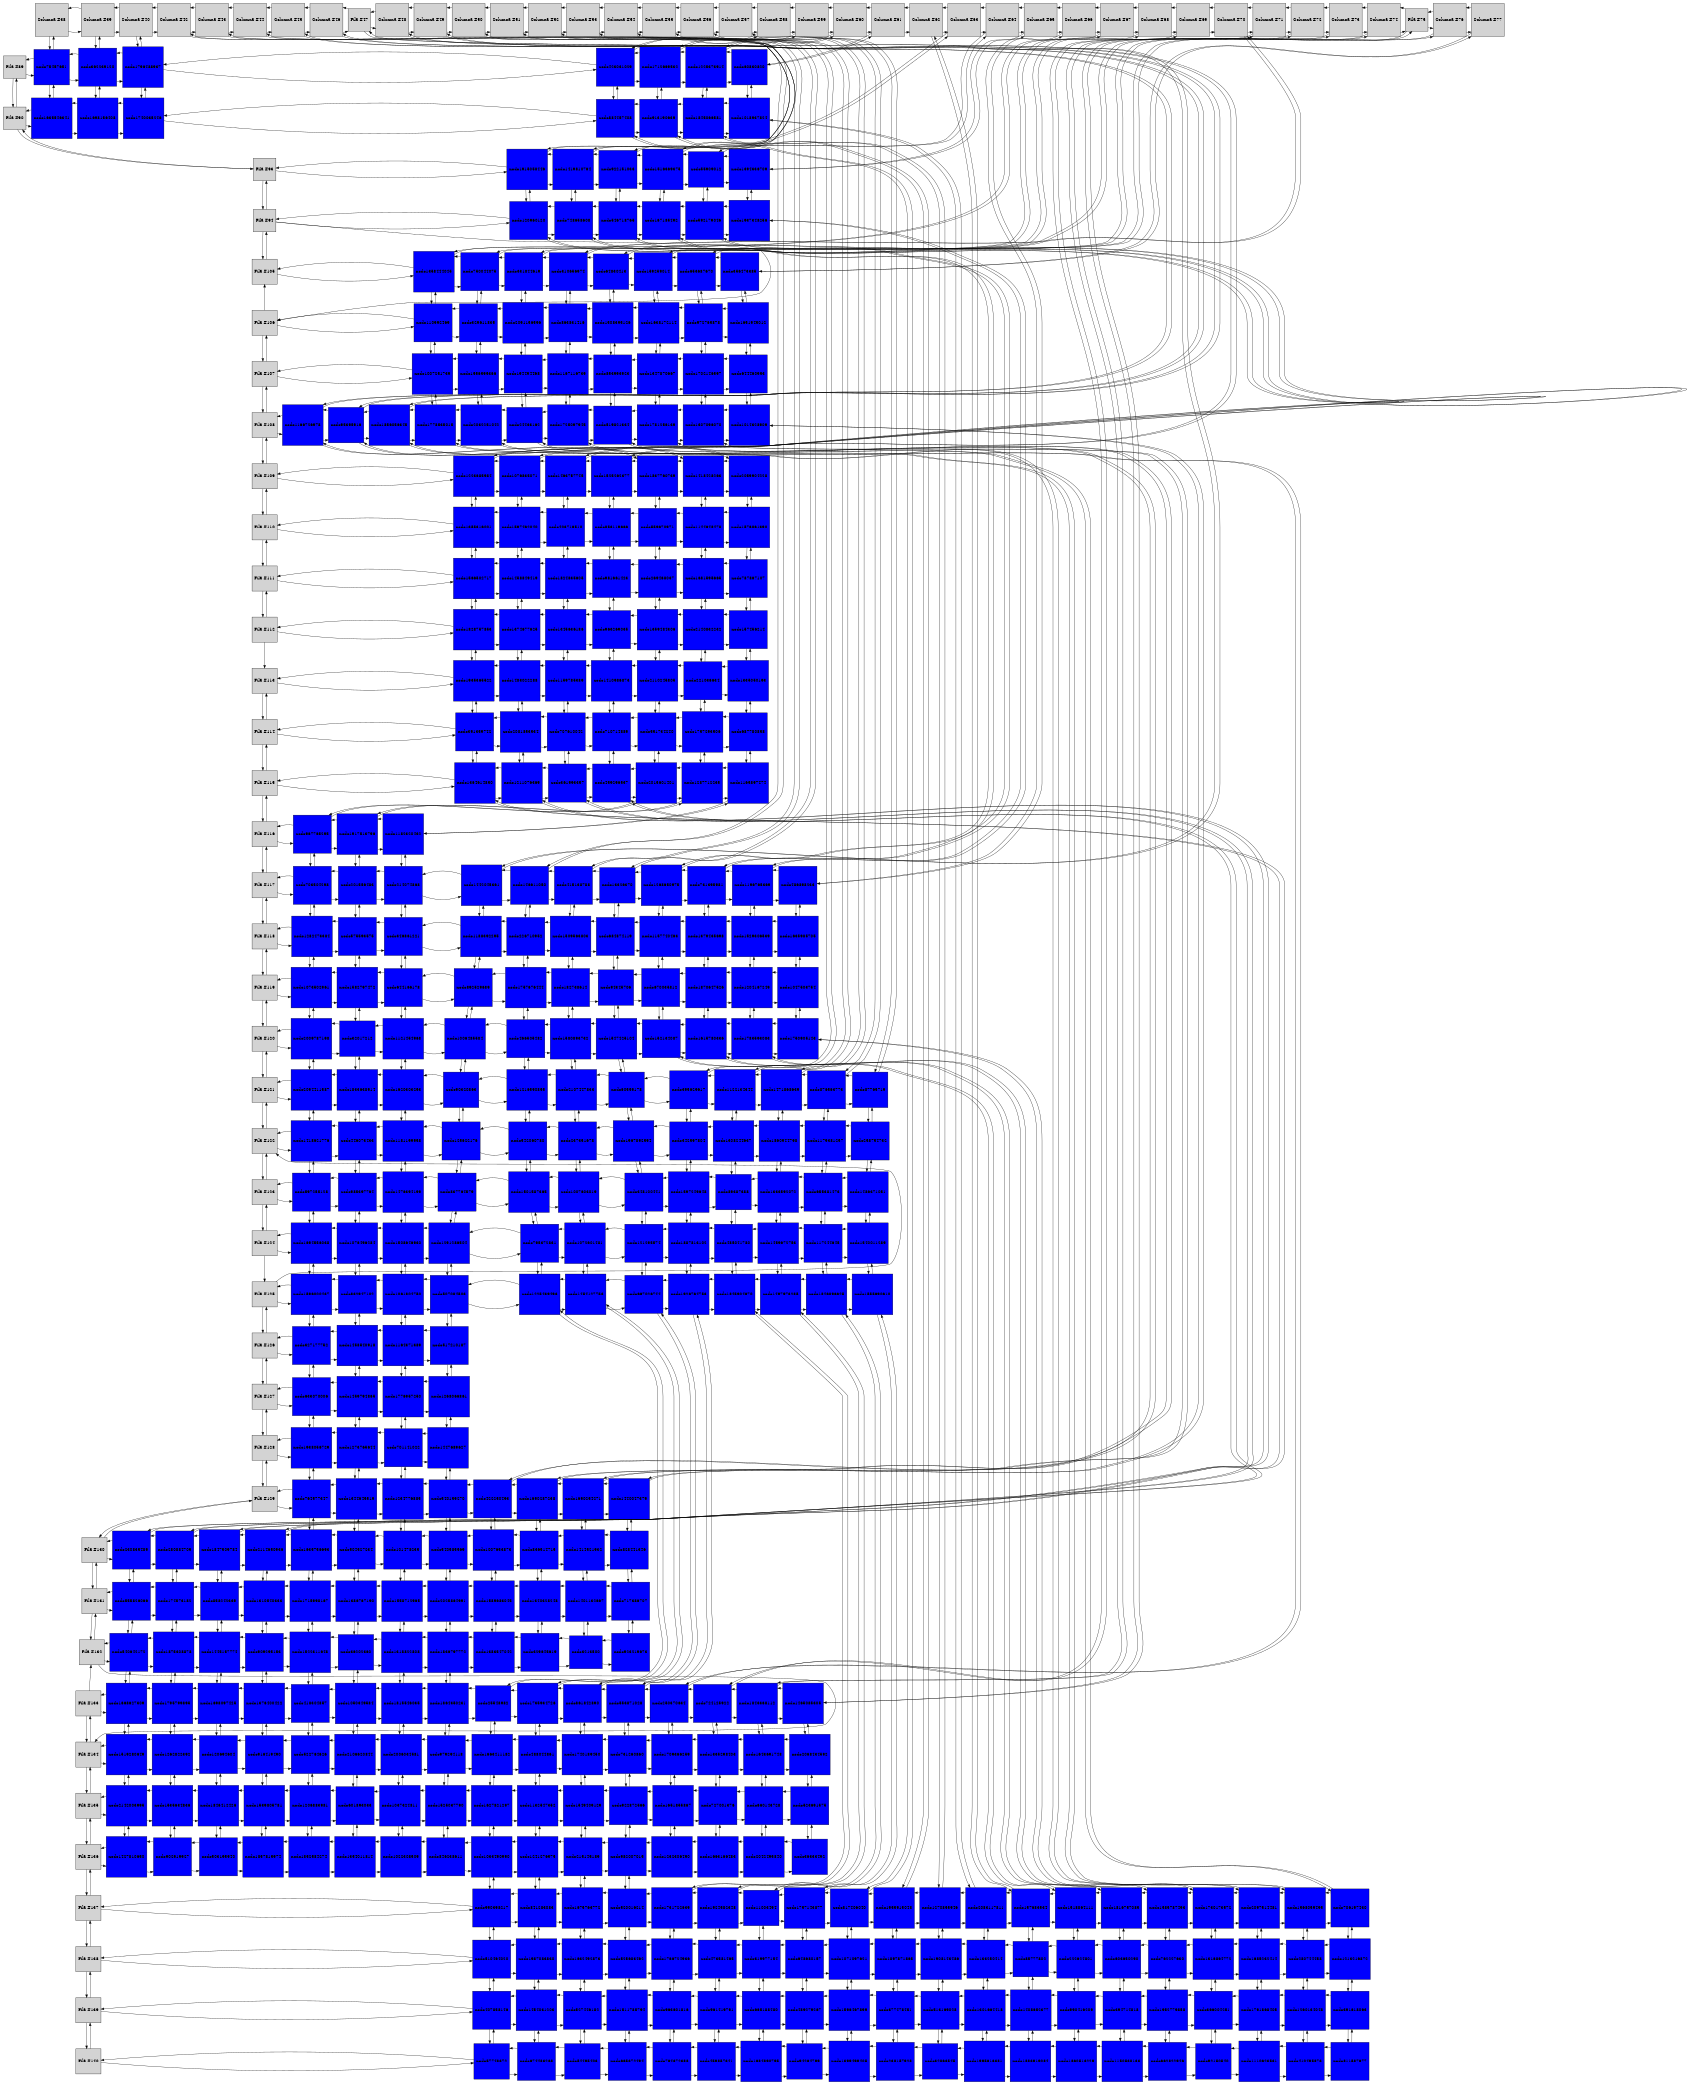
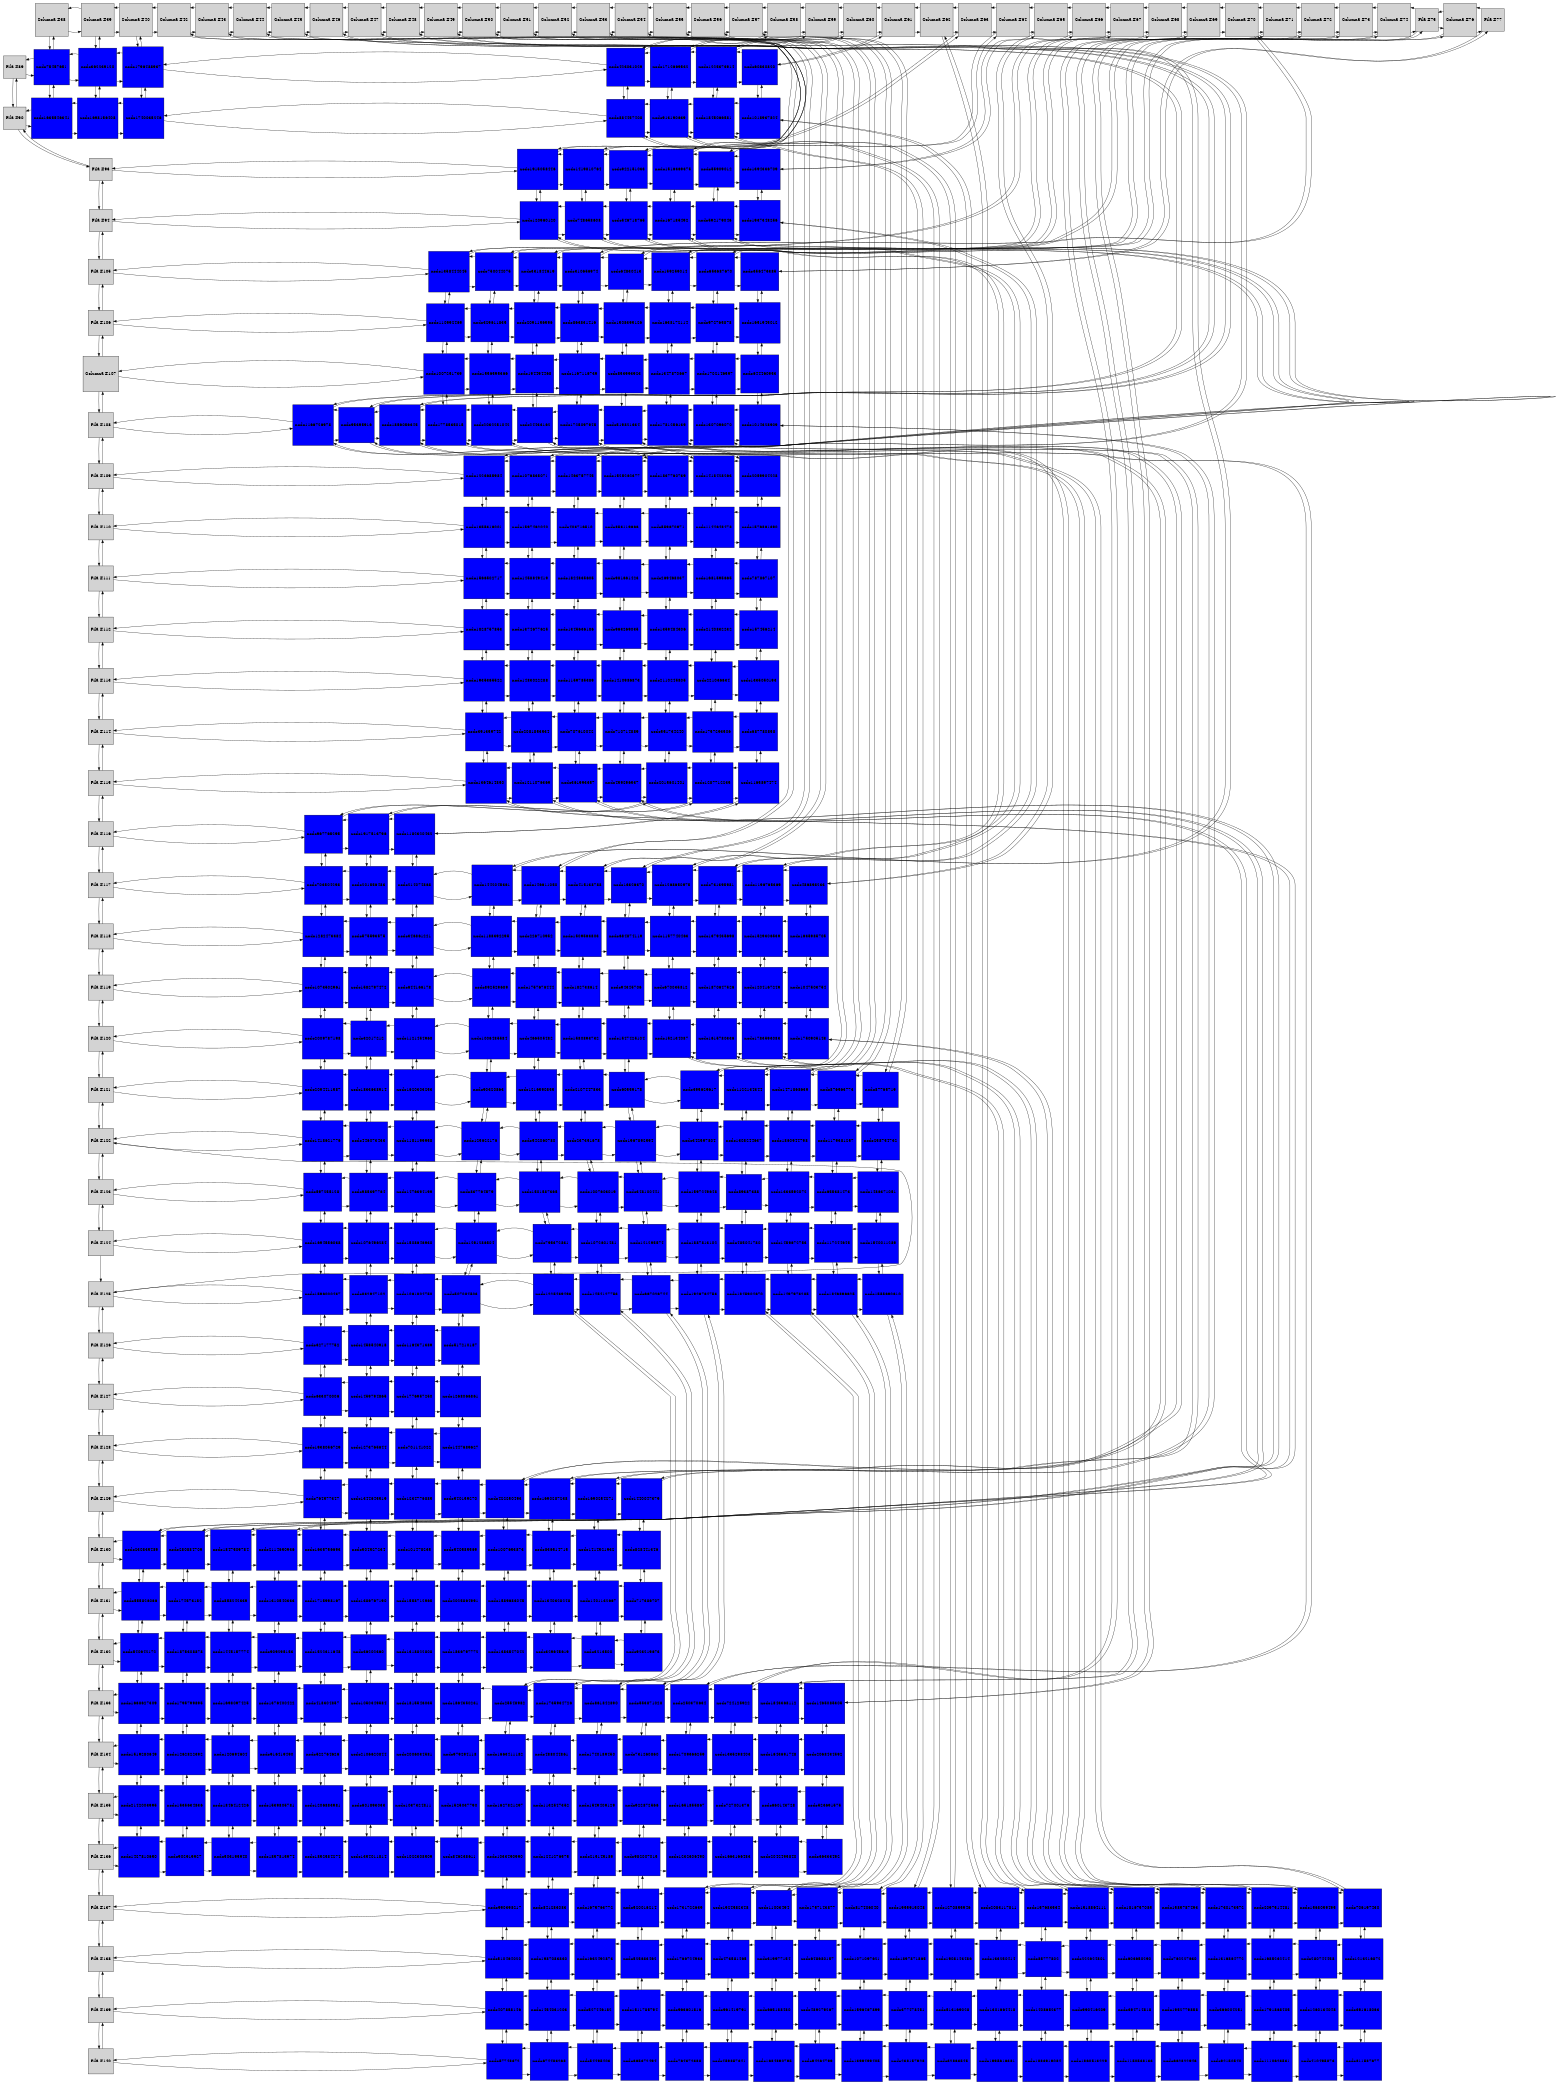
node "Fila #47": label "Fila #47" -> "Columna #47"
node "Columna #77": label "Columna #77" -> "Fila #77"
edge "Fila #94" -> "Fila #106": now "Fila #105" -> "Fila #106"
node "Fila #107": label "Fila #107" -> "Columna #107"
edge "Fila #113" -> "Fila #112": added
edge "Fila #132" -> "Fila #134": now "Fila #132" -> "Fila #133"
